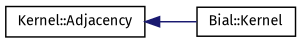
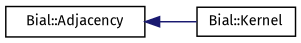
node "Kernel::Adjacency": label "Kernel::Adjacency" -> "Bial::Adjacency"
